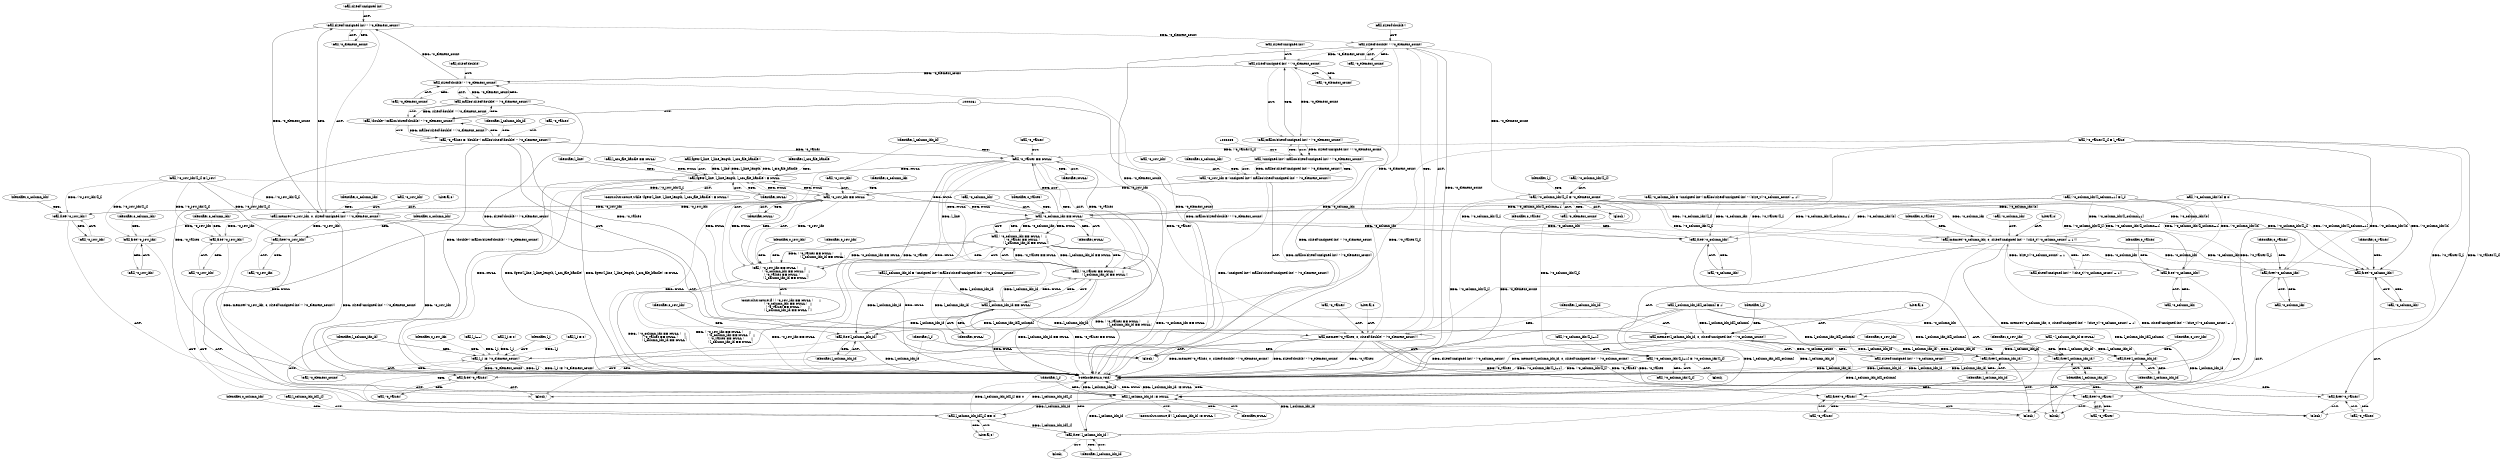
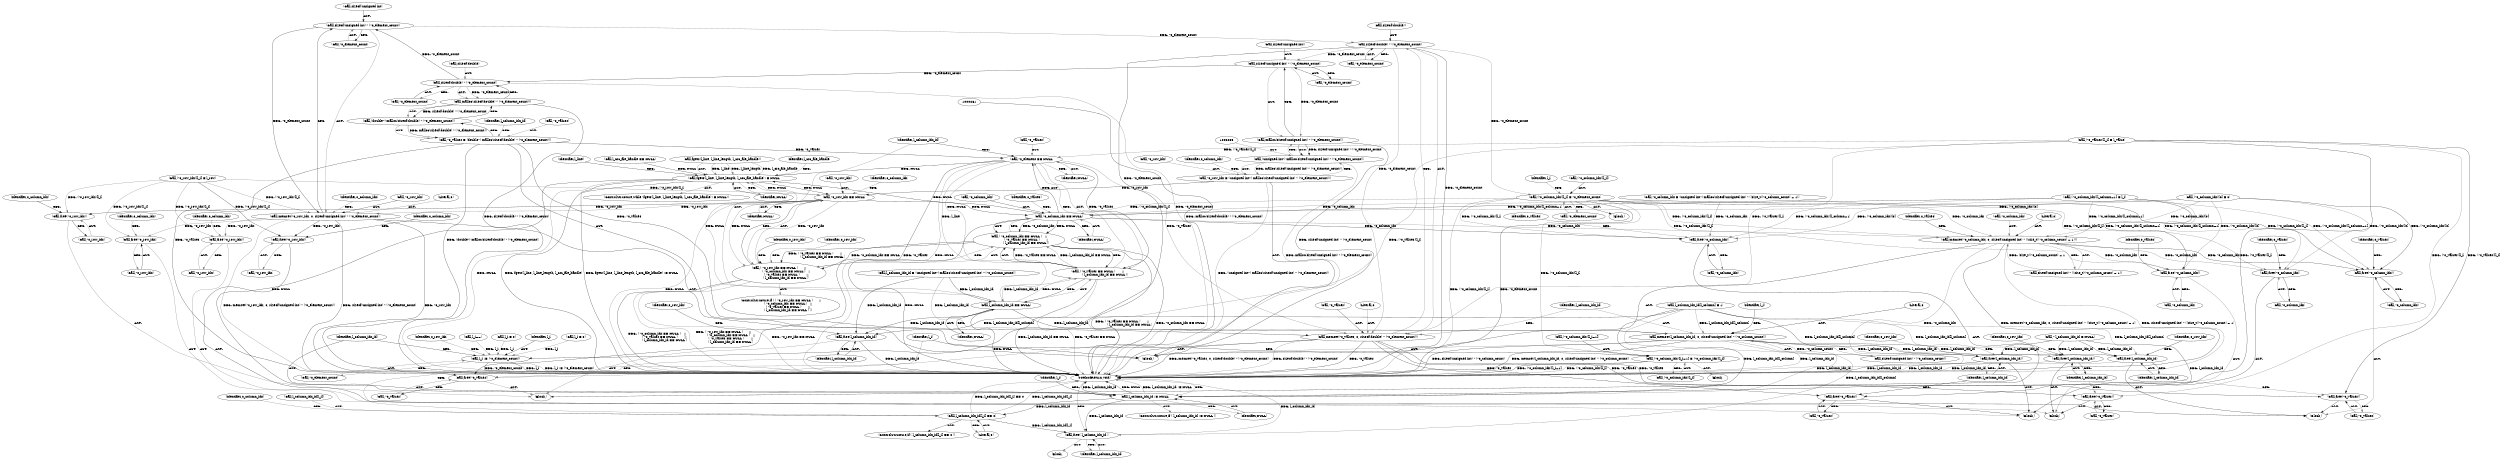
edge "1000261" -> "(Call,(double*) malloc(sizeof(double) * (*o_element_count)))": removed, label "AST:"
node "(Call,*o_values == NULL)": label "(Call,*o_values == NULL)" -> "(Call,*o_element == NULL)"
edge "(Call,(*o_column_idx)[l_i] = *o_element_count)" -> "(Call,*o_column_idx == NULL)": added, label "DDG: (*o_column_idx)[l_i]"
node "(ControlStructure,if ( l_column_idx_id[l_i] == 0 ))": added
